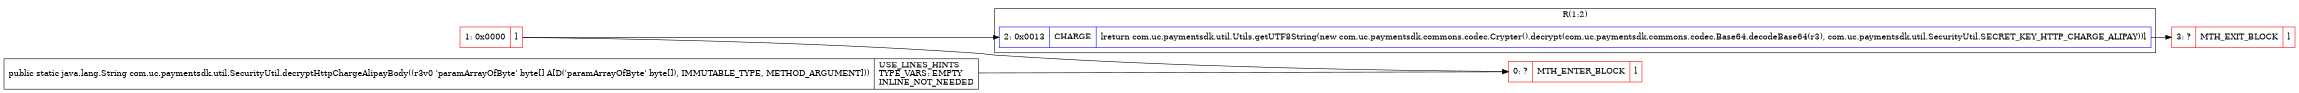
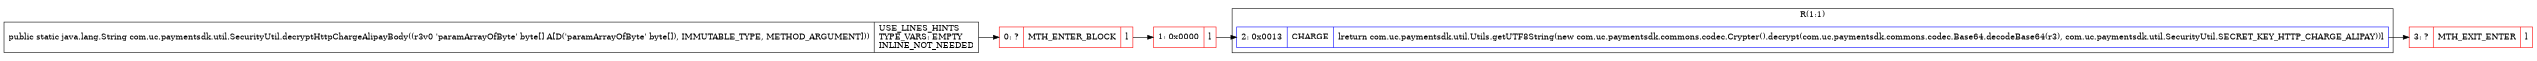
cluster "R(1:2)": label "R(1:2)" -> "R(1:1)"
node "3: ?": text "MTH_EXIT_BLOCK" -> "MTH_EXIT_ENTER"
edge "1: 0x0000" -> "0: ?": reversed
